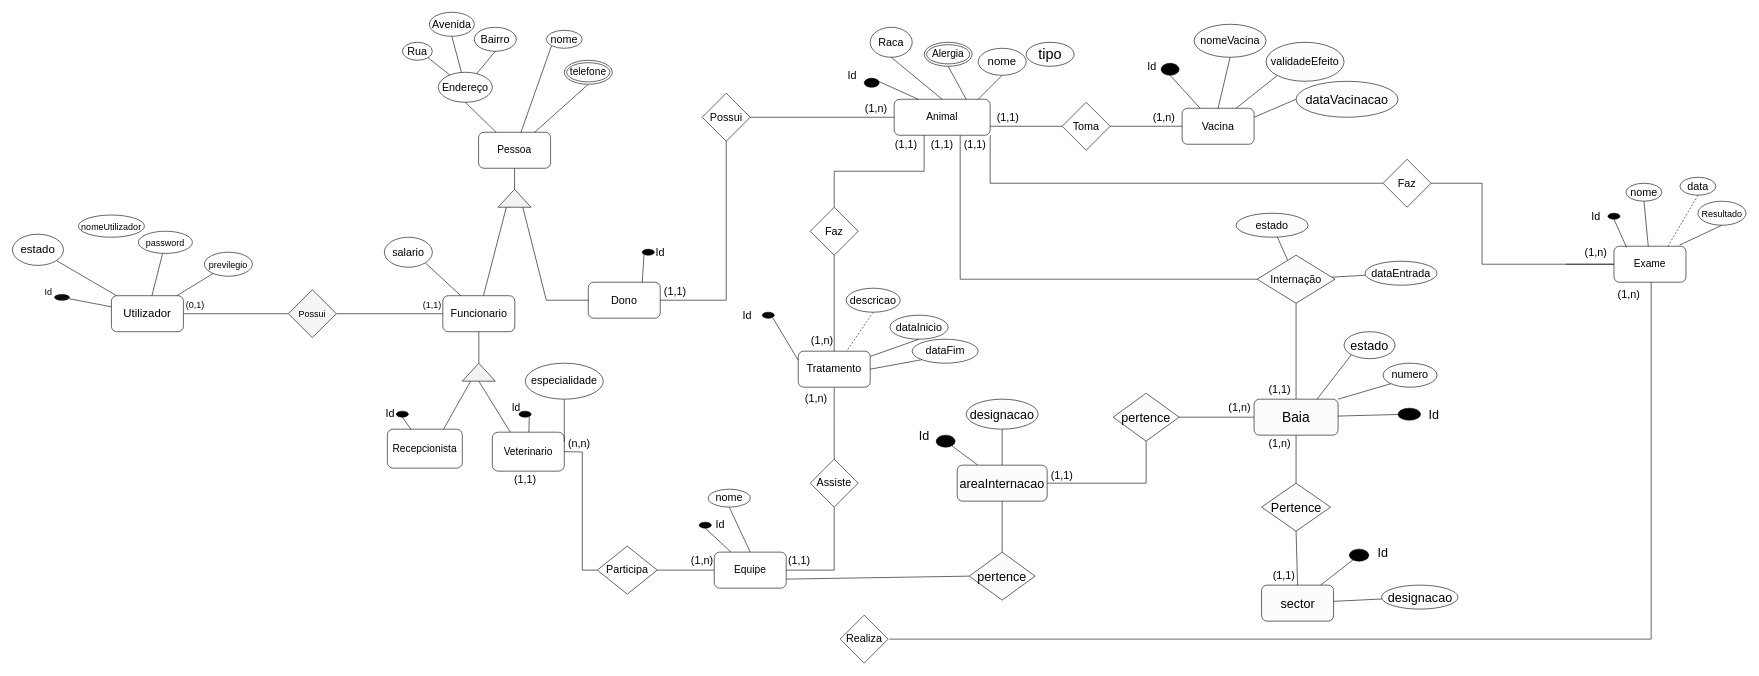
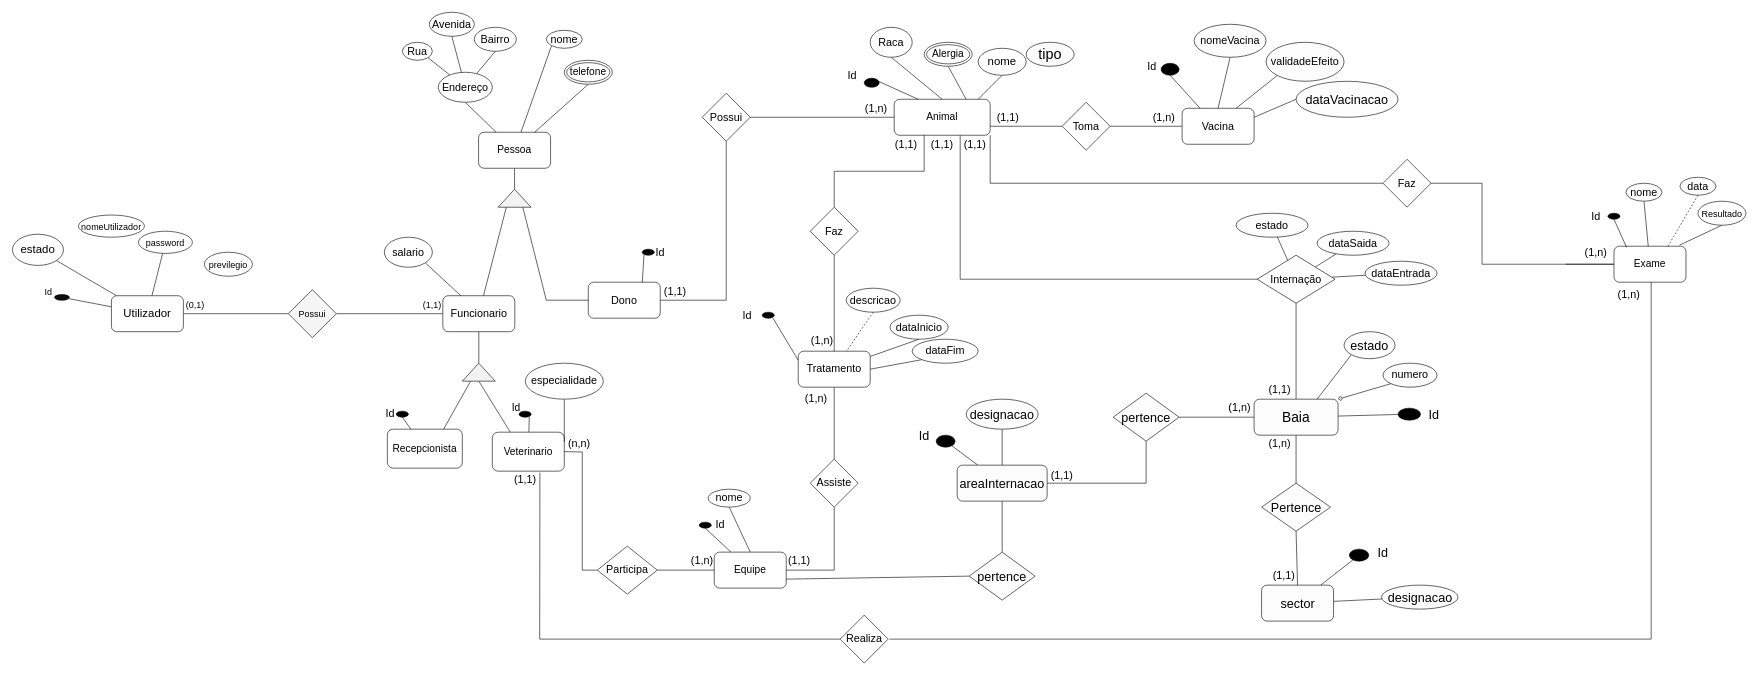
node "dataSaida": added
edge "dataSaida" -- "Internação": added
edge "previlegio" -- "Utilizador": removed
edge "numero" -- "Baia": arrowhead none -> diamond
edge "Veterinario" -- "Realiza": added
